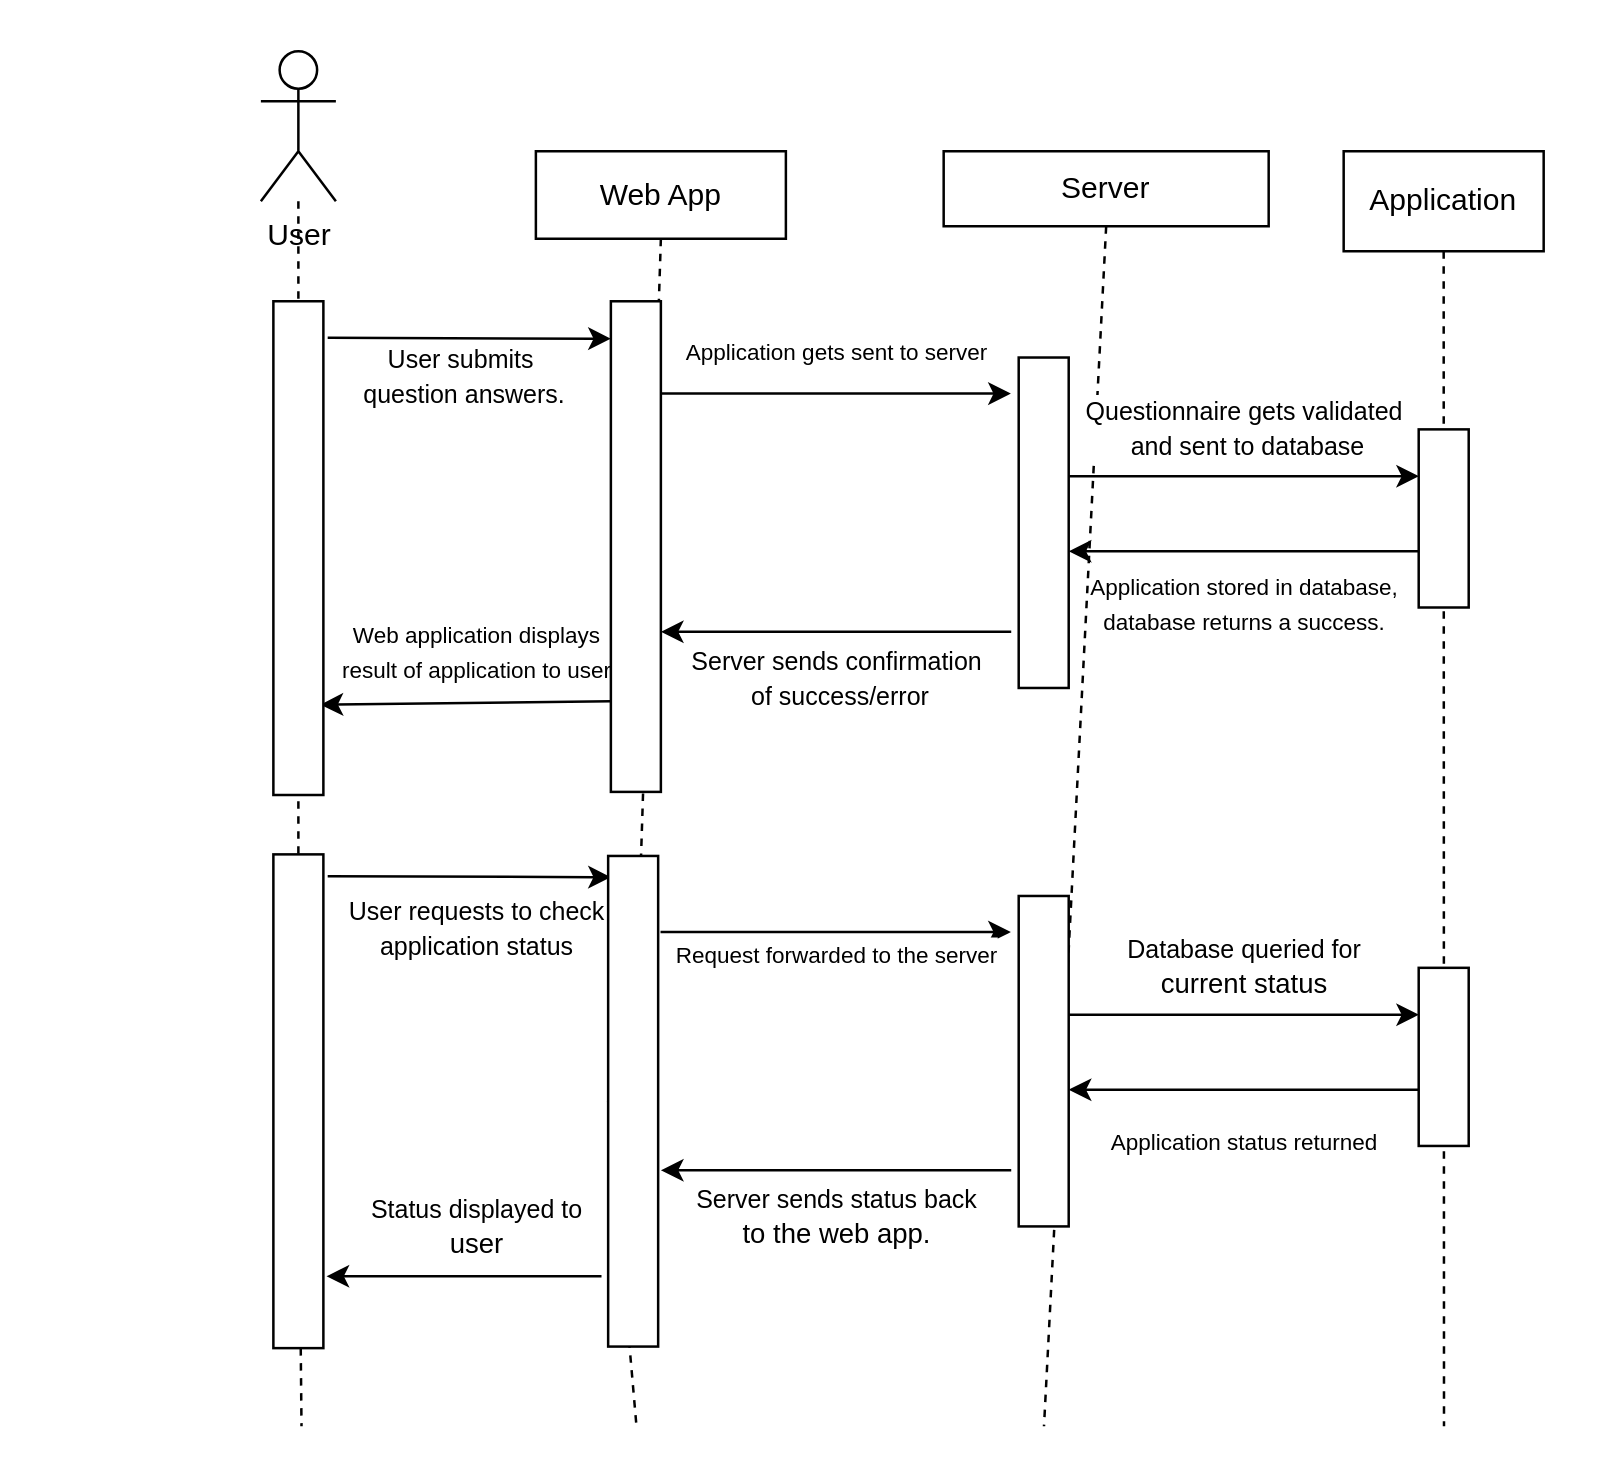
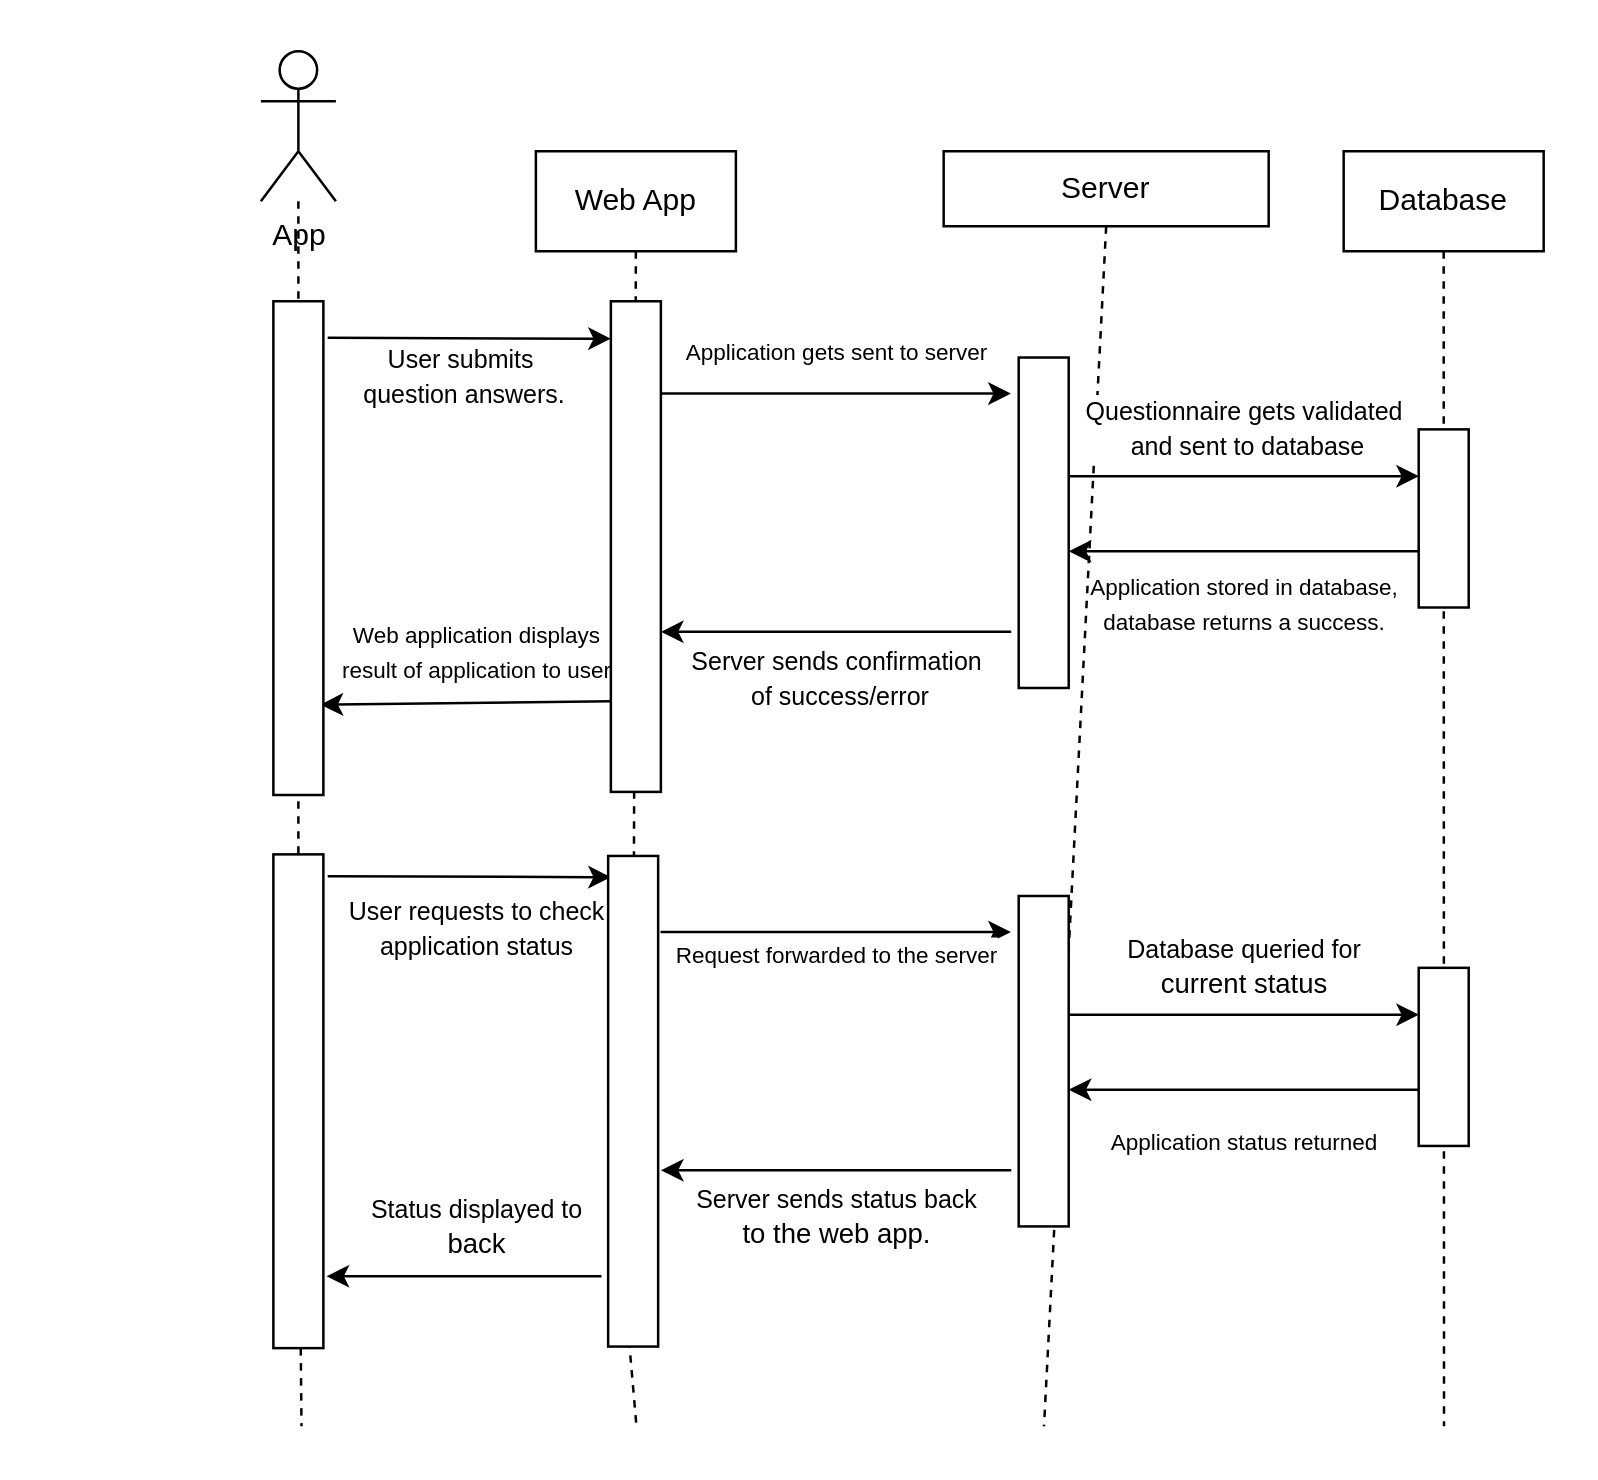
node "Web App": size 250x88 -> 200x100
node "Application": label "Application" -> "Database"
node "User": label "User" -> "App"
node "Status displayed to user": label "Status displayed to user" -> "Status displayed to back"
